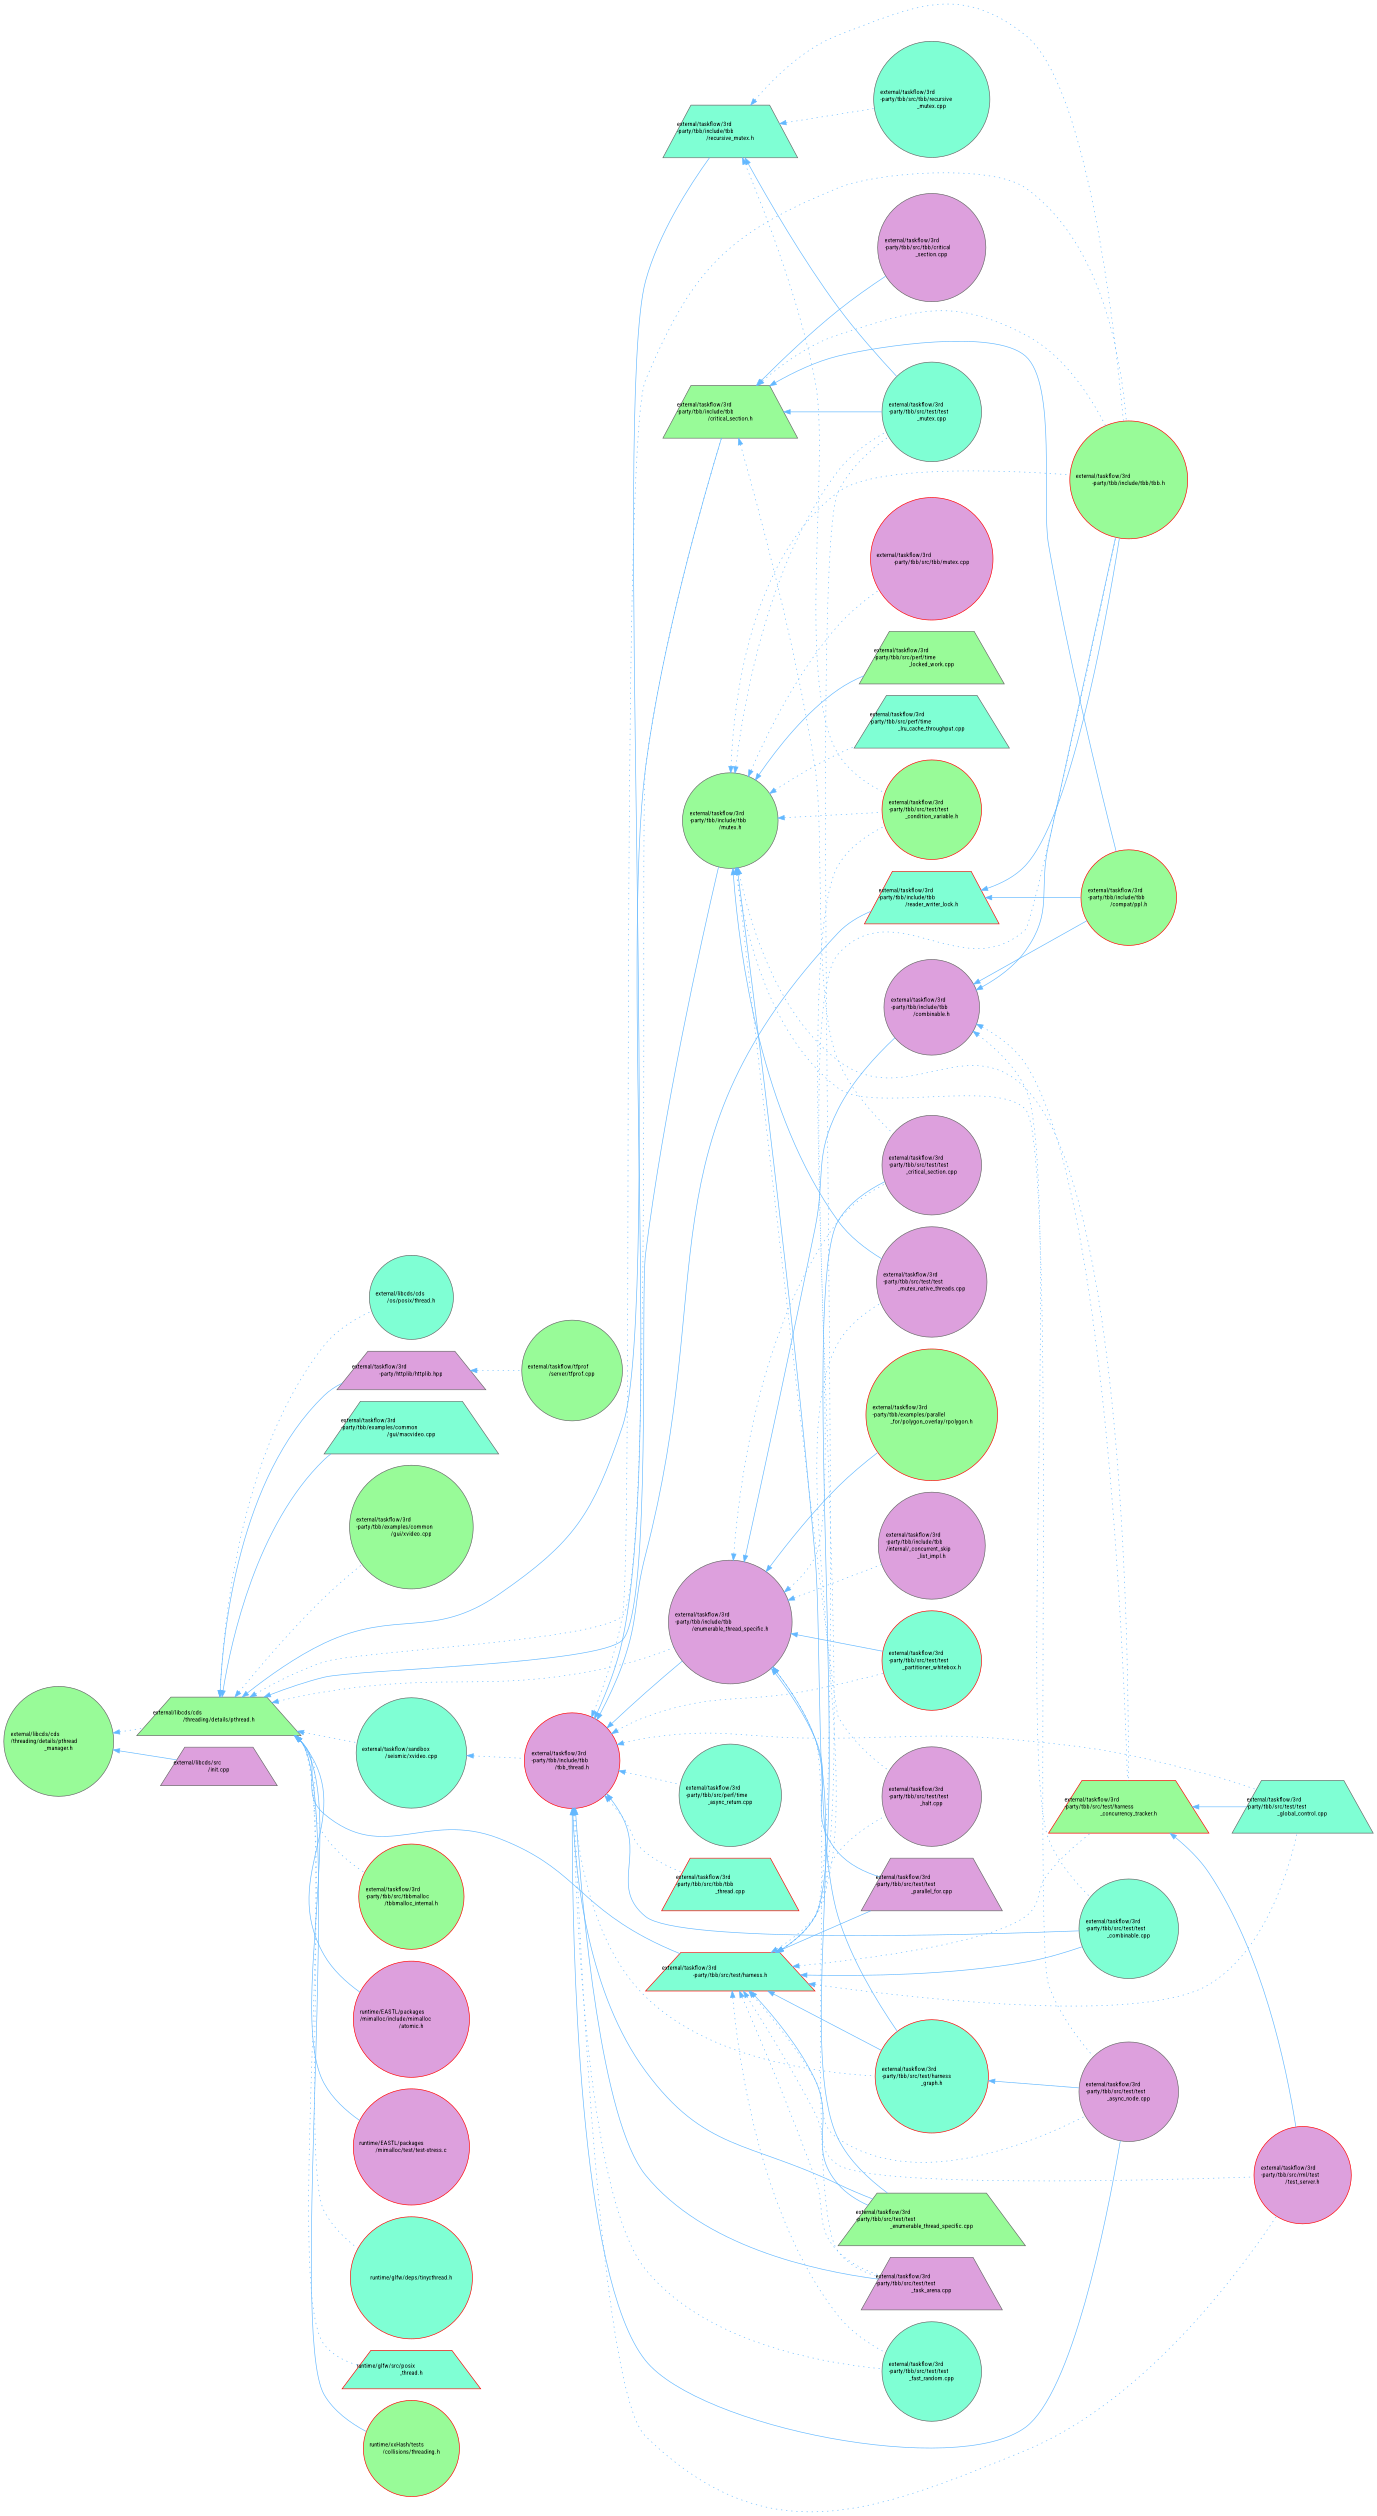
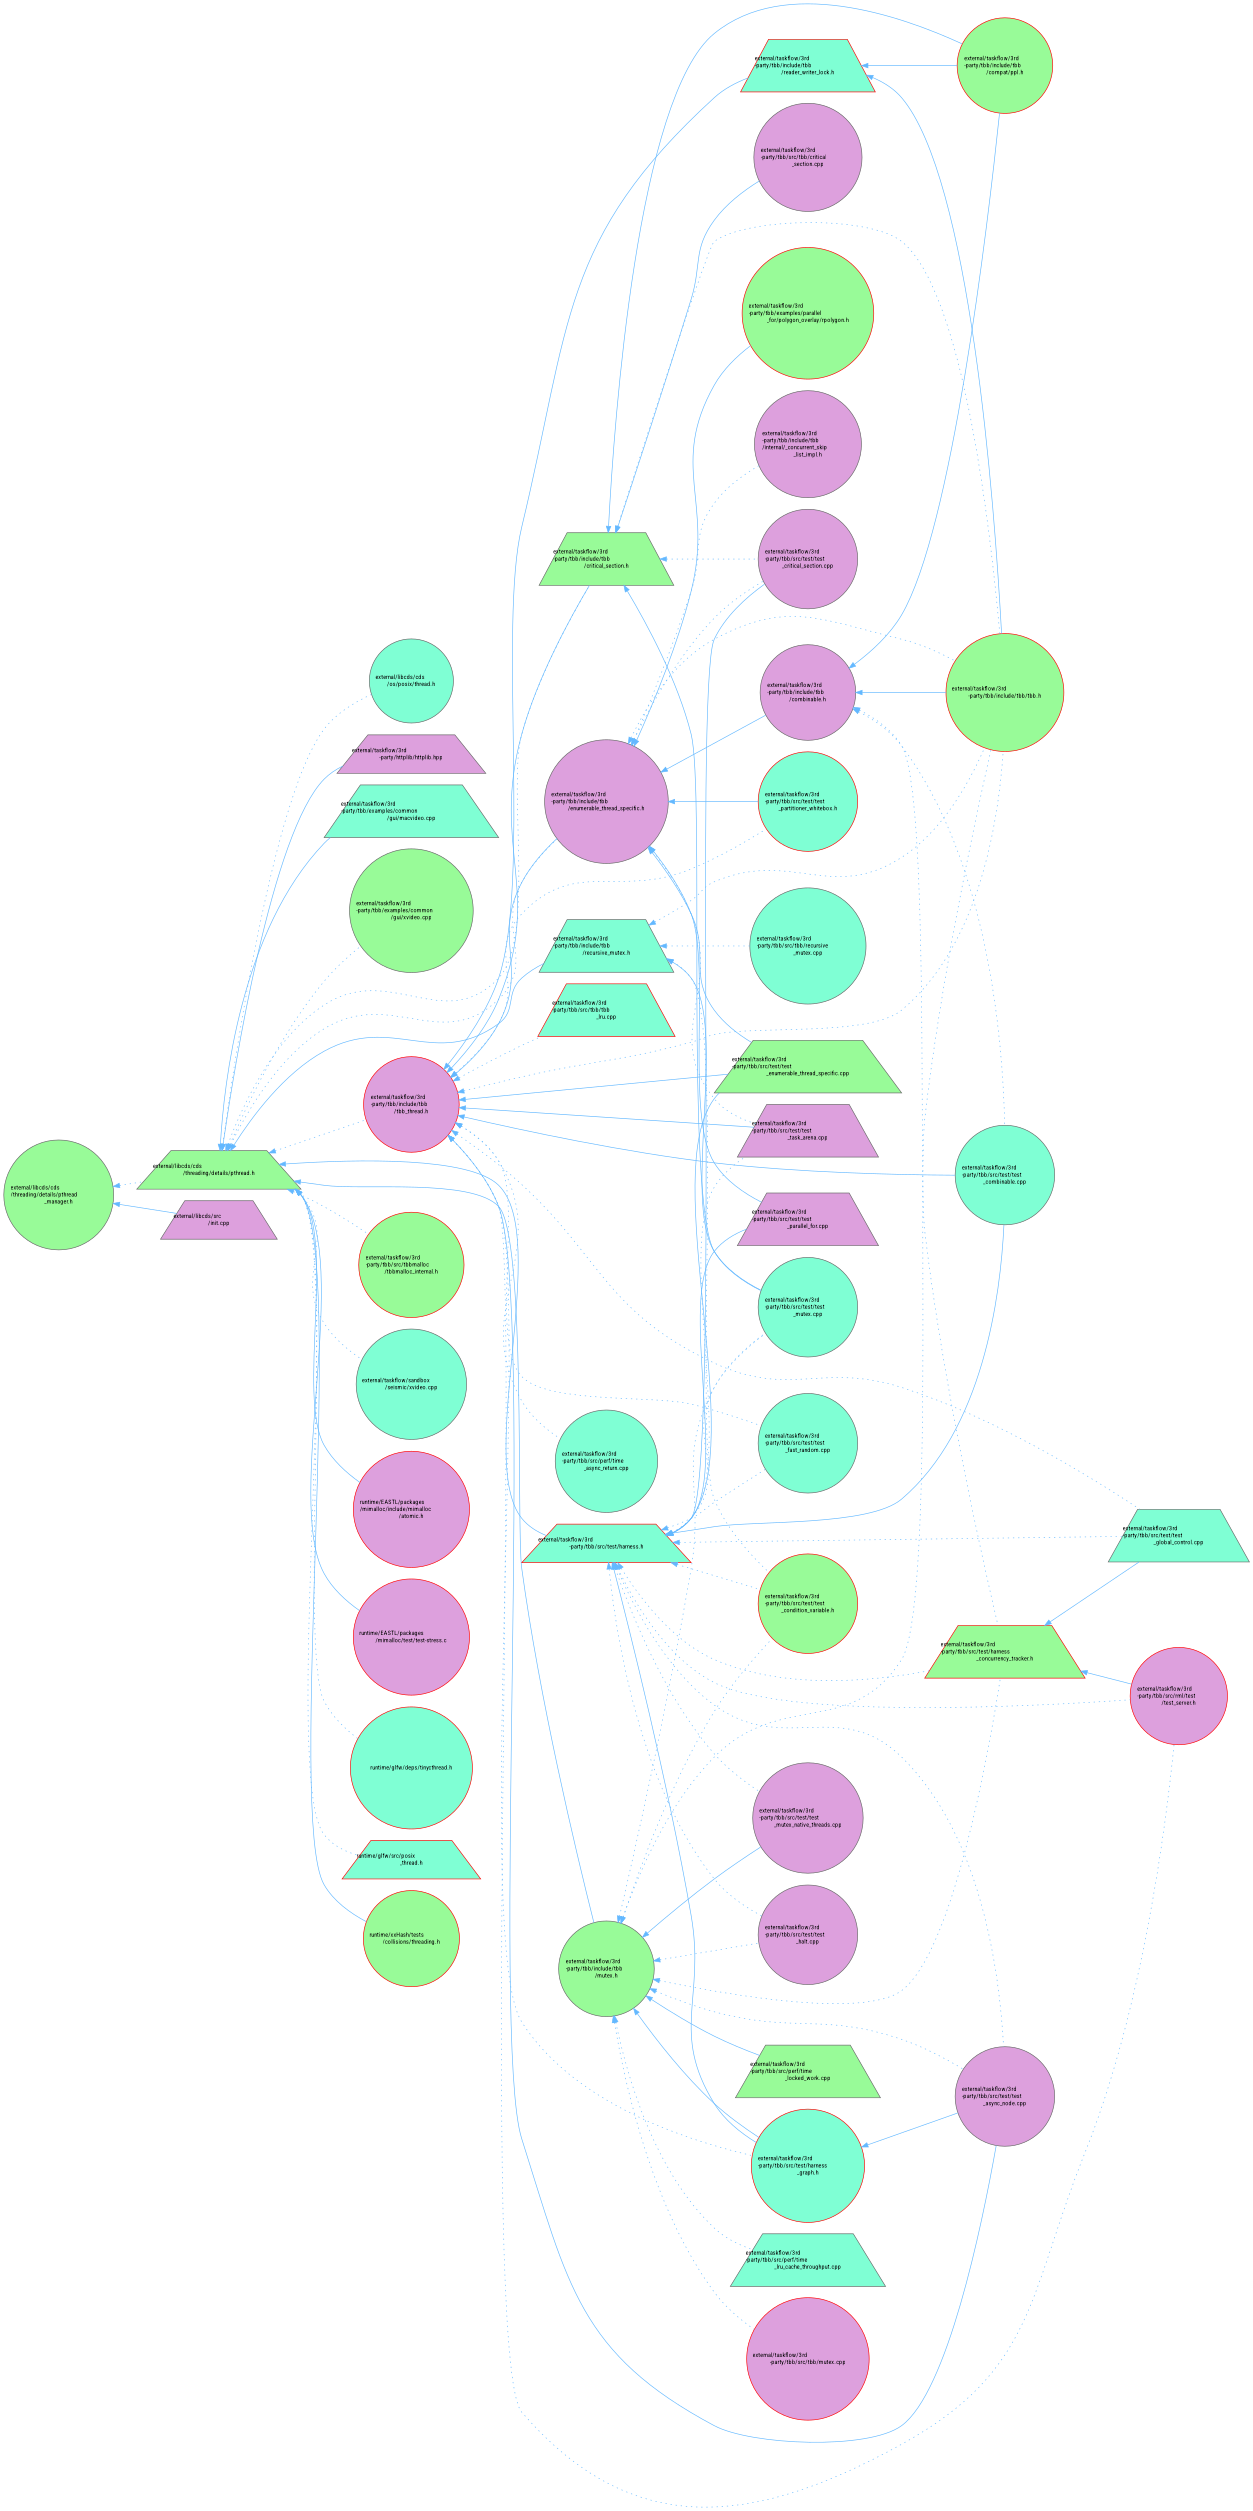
node "external/taskflow/tfprof /server/tfprof.cpp": removed
edge "external/taskflow/3rd -party/tbb/include/tbb /tbb_thread.h" -> "external/taskflow/sandbox /seismic/xvideo.cpp": now "external/taskflow/3rd -party/tbb/include/tbb /tbb_thread.h" -> "external/libcds/cds /threading/details/pthread.h"
node "external/taskflow/3rd -party/tbb/src/tbb/tbb _thread.cpp": label "external/taskflow/3rd -party/tbb/src/tbb/tbb _thread.cpp" -> "external/taskflow/3rd -party/tbb/src/tbb/tbb _lru.cpp"
